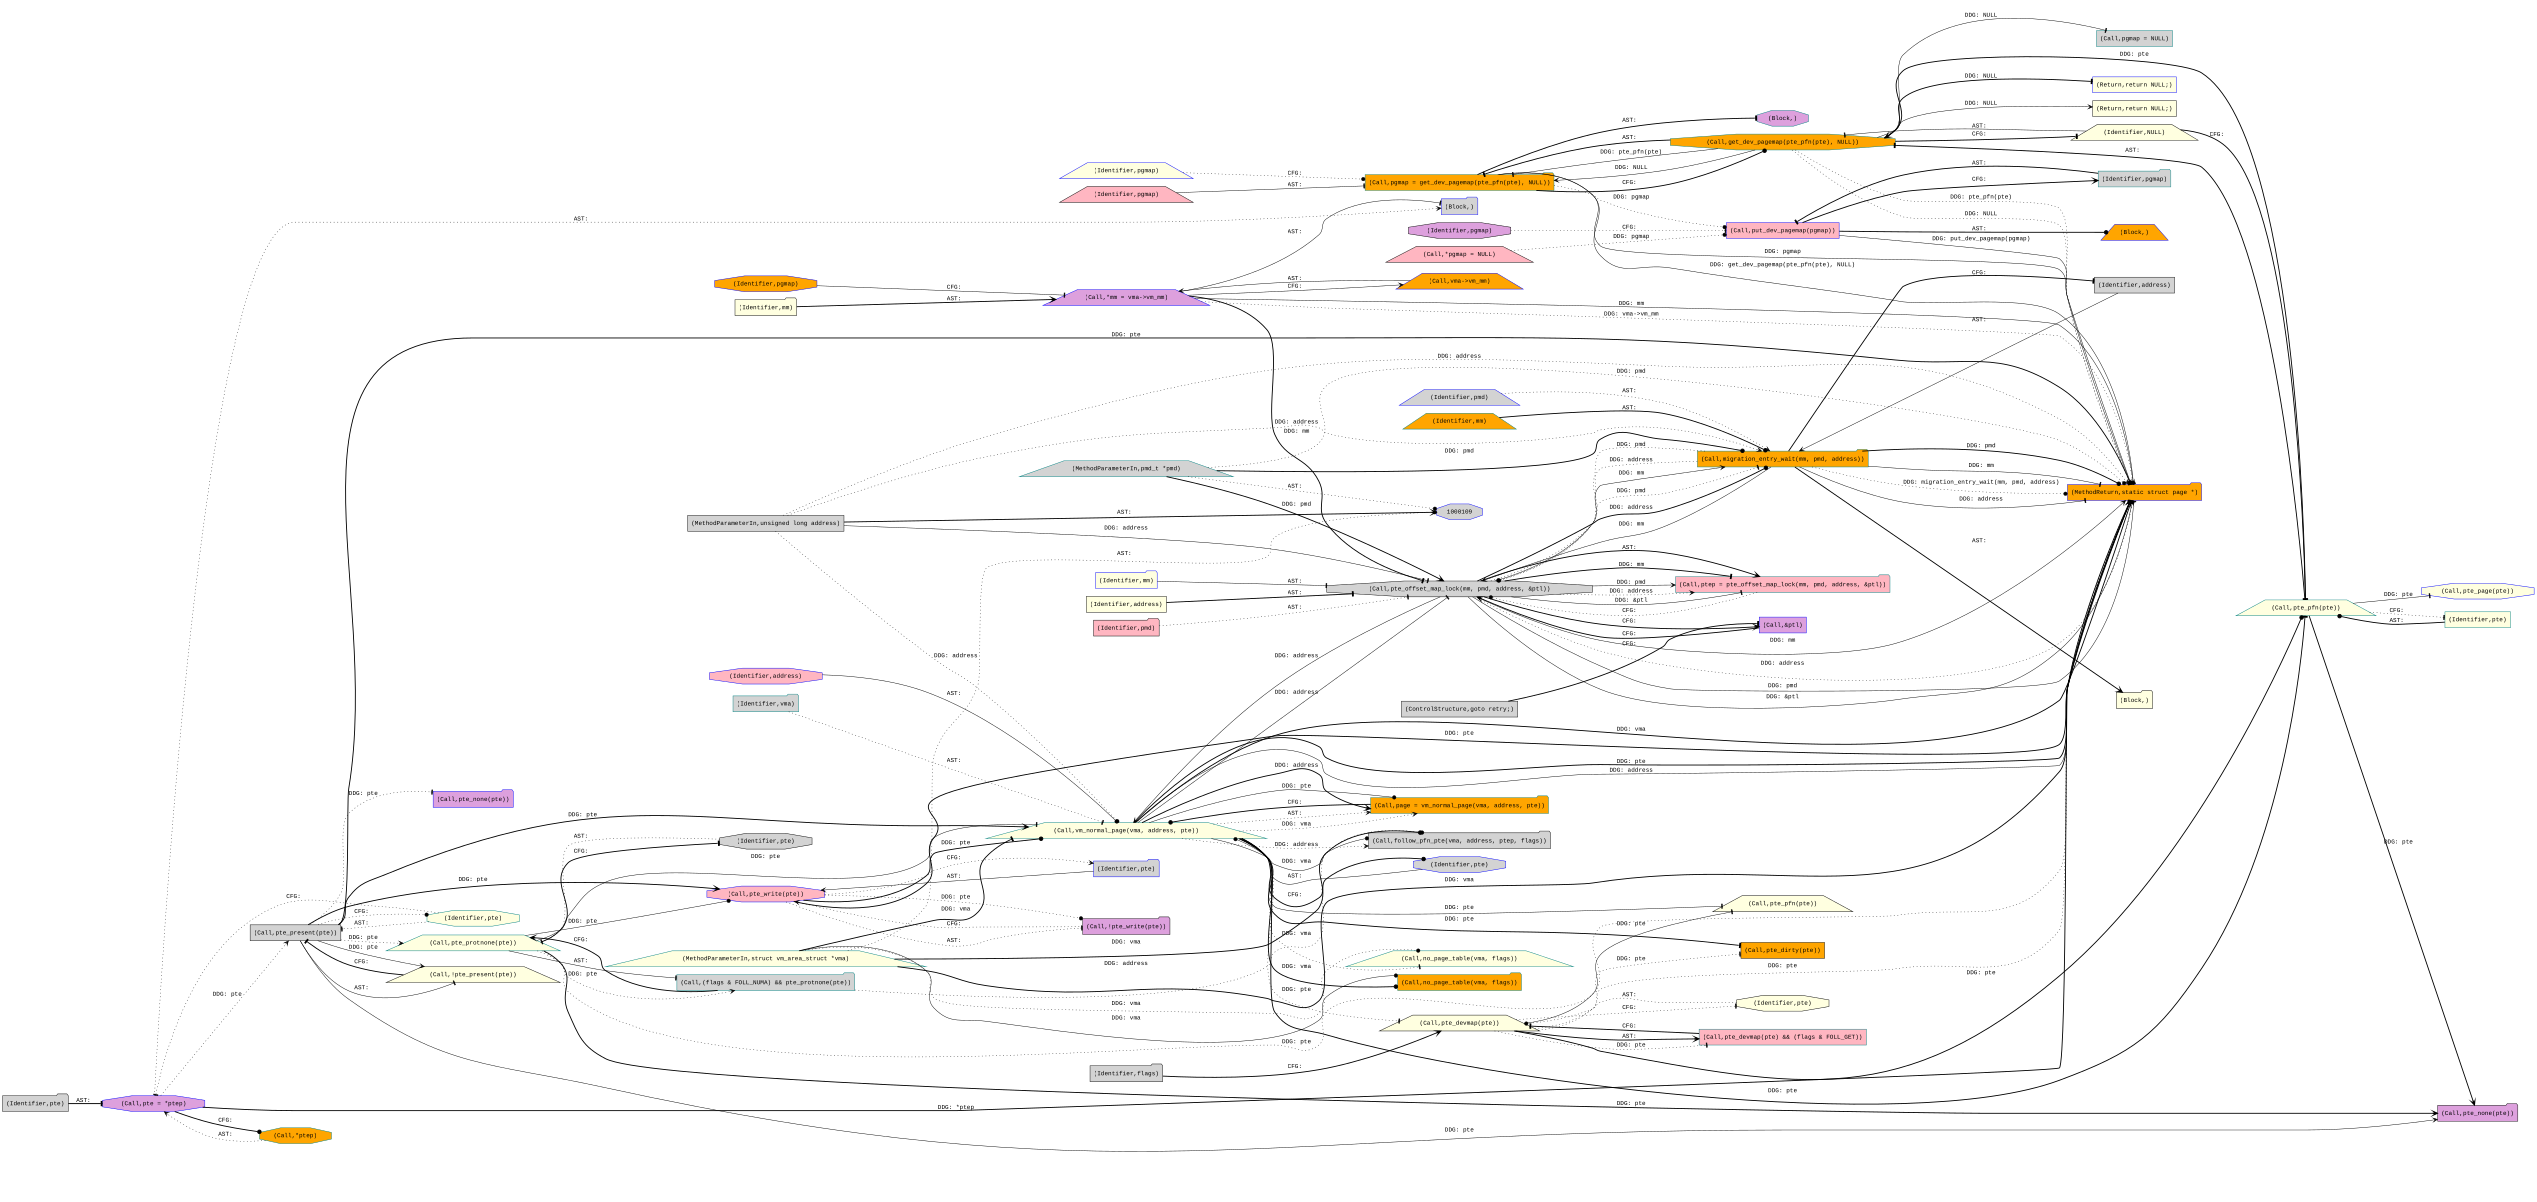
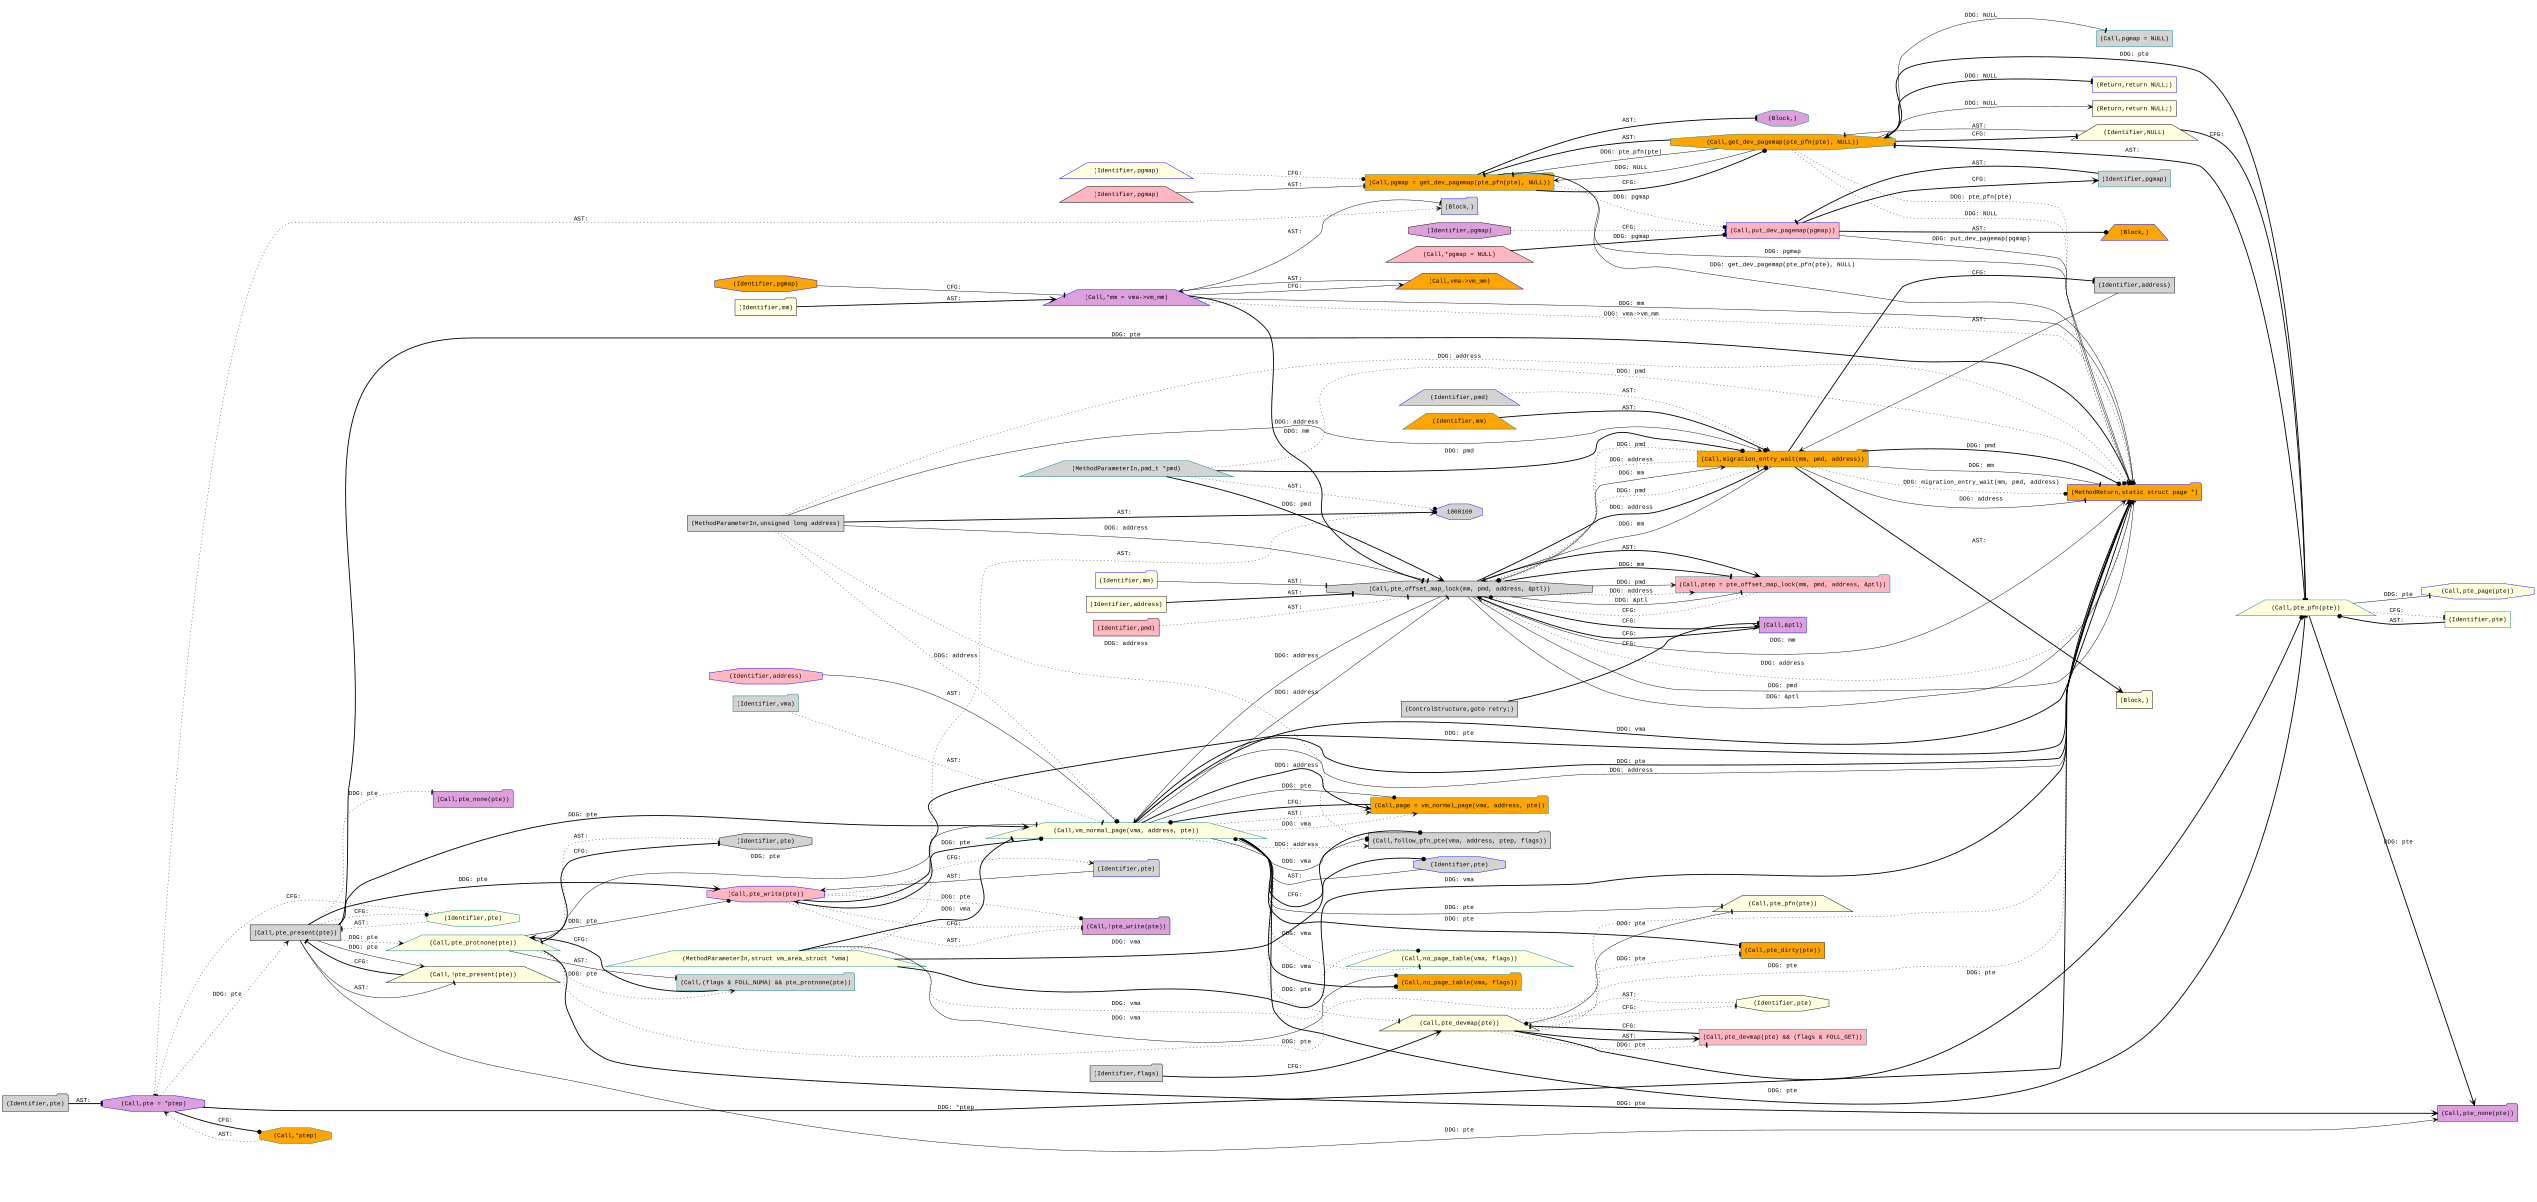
edge "(Call,*pgmap = NULL)" -> "(Call,put_dev_pagemap(pgmap))": style dotted -> bold
edge "(MethodParameterIn,unsigned long address)" -> "(Call,migration_entry_wait(mm, pmd, address))": style dotted -> solid
edge "(Call,(flags & FOLL_NUMA) && pte_protnone(pte))" -> "(Call,follow_pfn_pte(vma, address, ptep, flags))": now "(MethodParameterIn,unsigned long address)" -> "(Call,follow_pfn_pte(vma, address, ptep, flags))"
